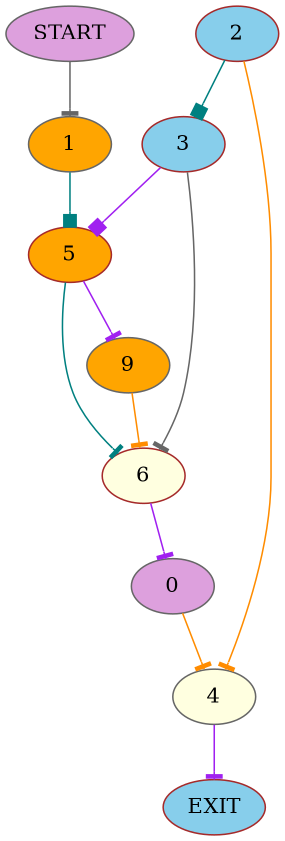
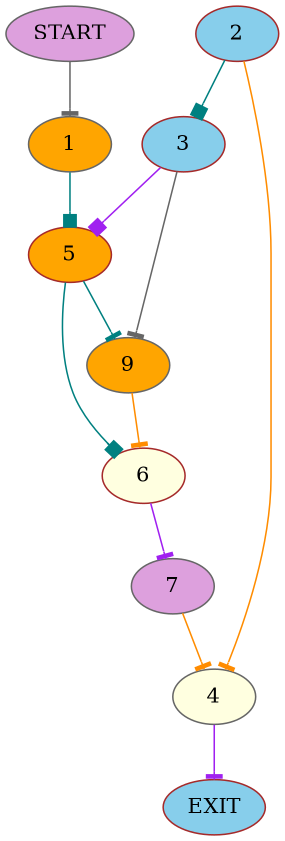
edge "5" -> "9": color purple -> teal
edge "3" -> "6": now "3" -> "9"
edge "5" -> "6": arrowhead tee -> box
node "0": label "0" -> "7"
